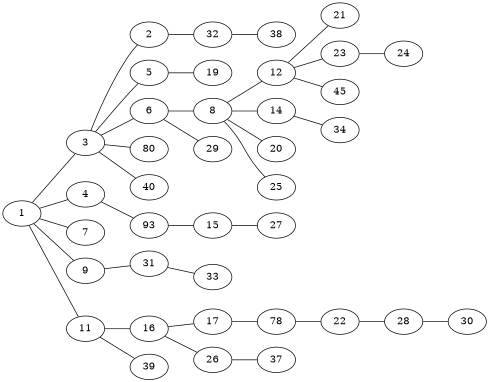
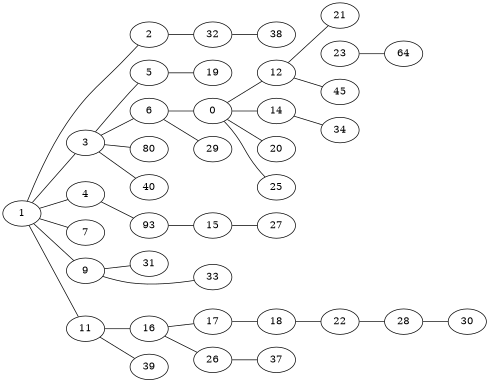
node "24": label "24" -> "64"
edge "23" -- "12": removed
edge "2" -- "3": now "2" -- "1"
node "8": label "8" -> "0"
edge "31" -- "33": now "9" -- "33"
node "78": label "78" -> "18"
